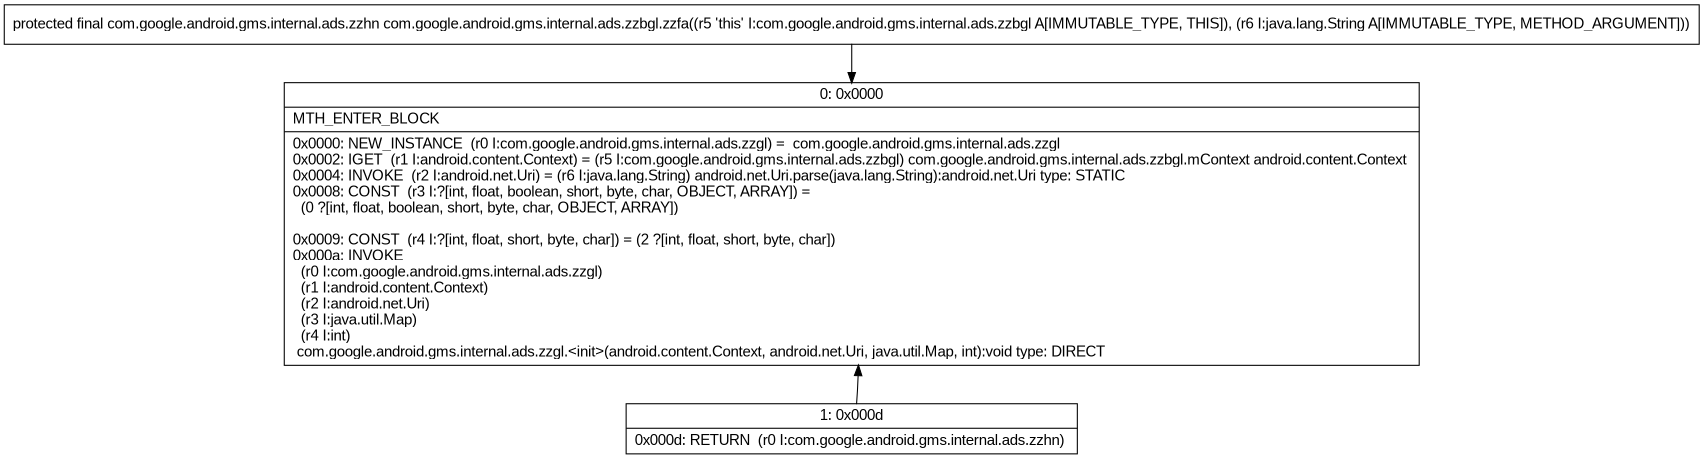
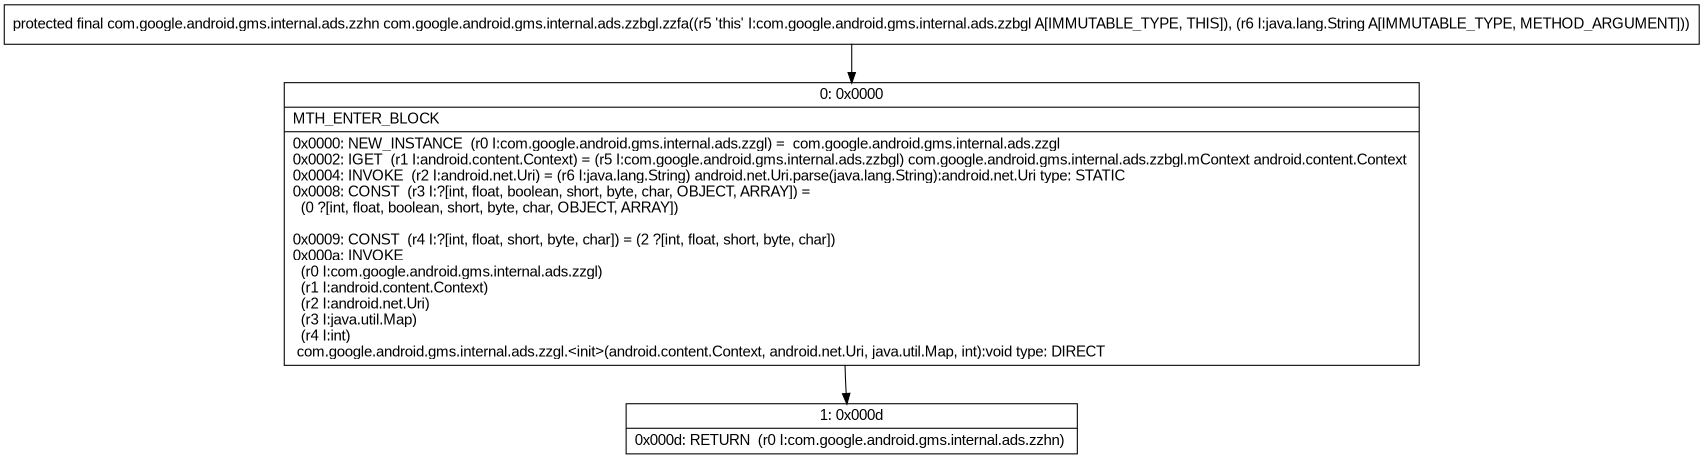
edge "1: 0x000d" -> "0: 0x0000": reversed
